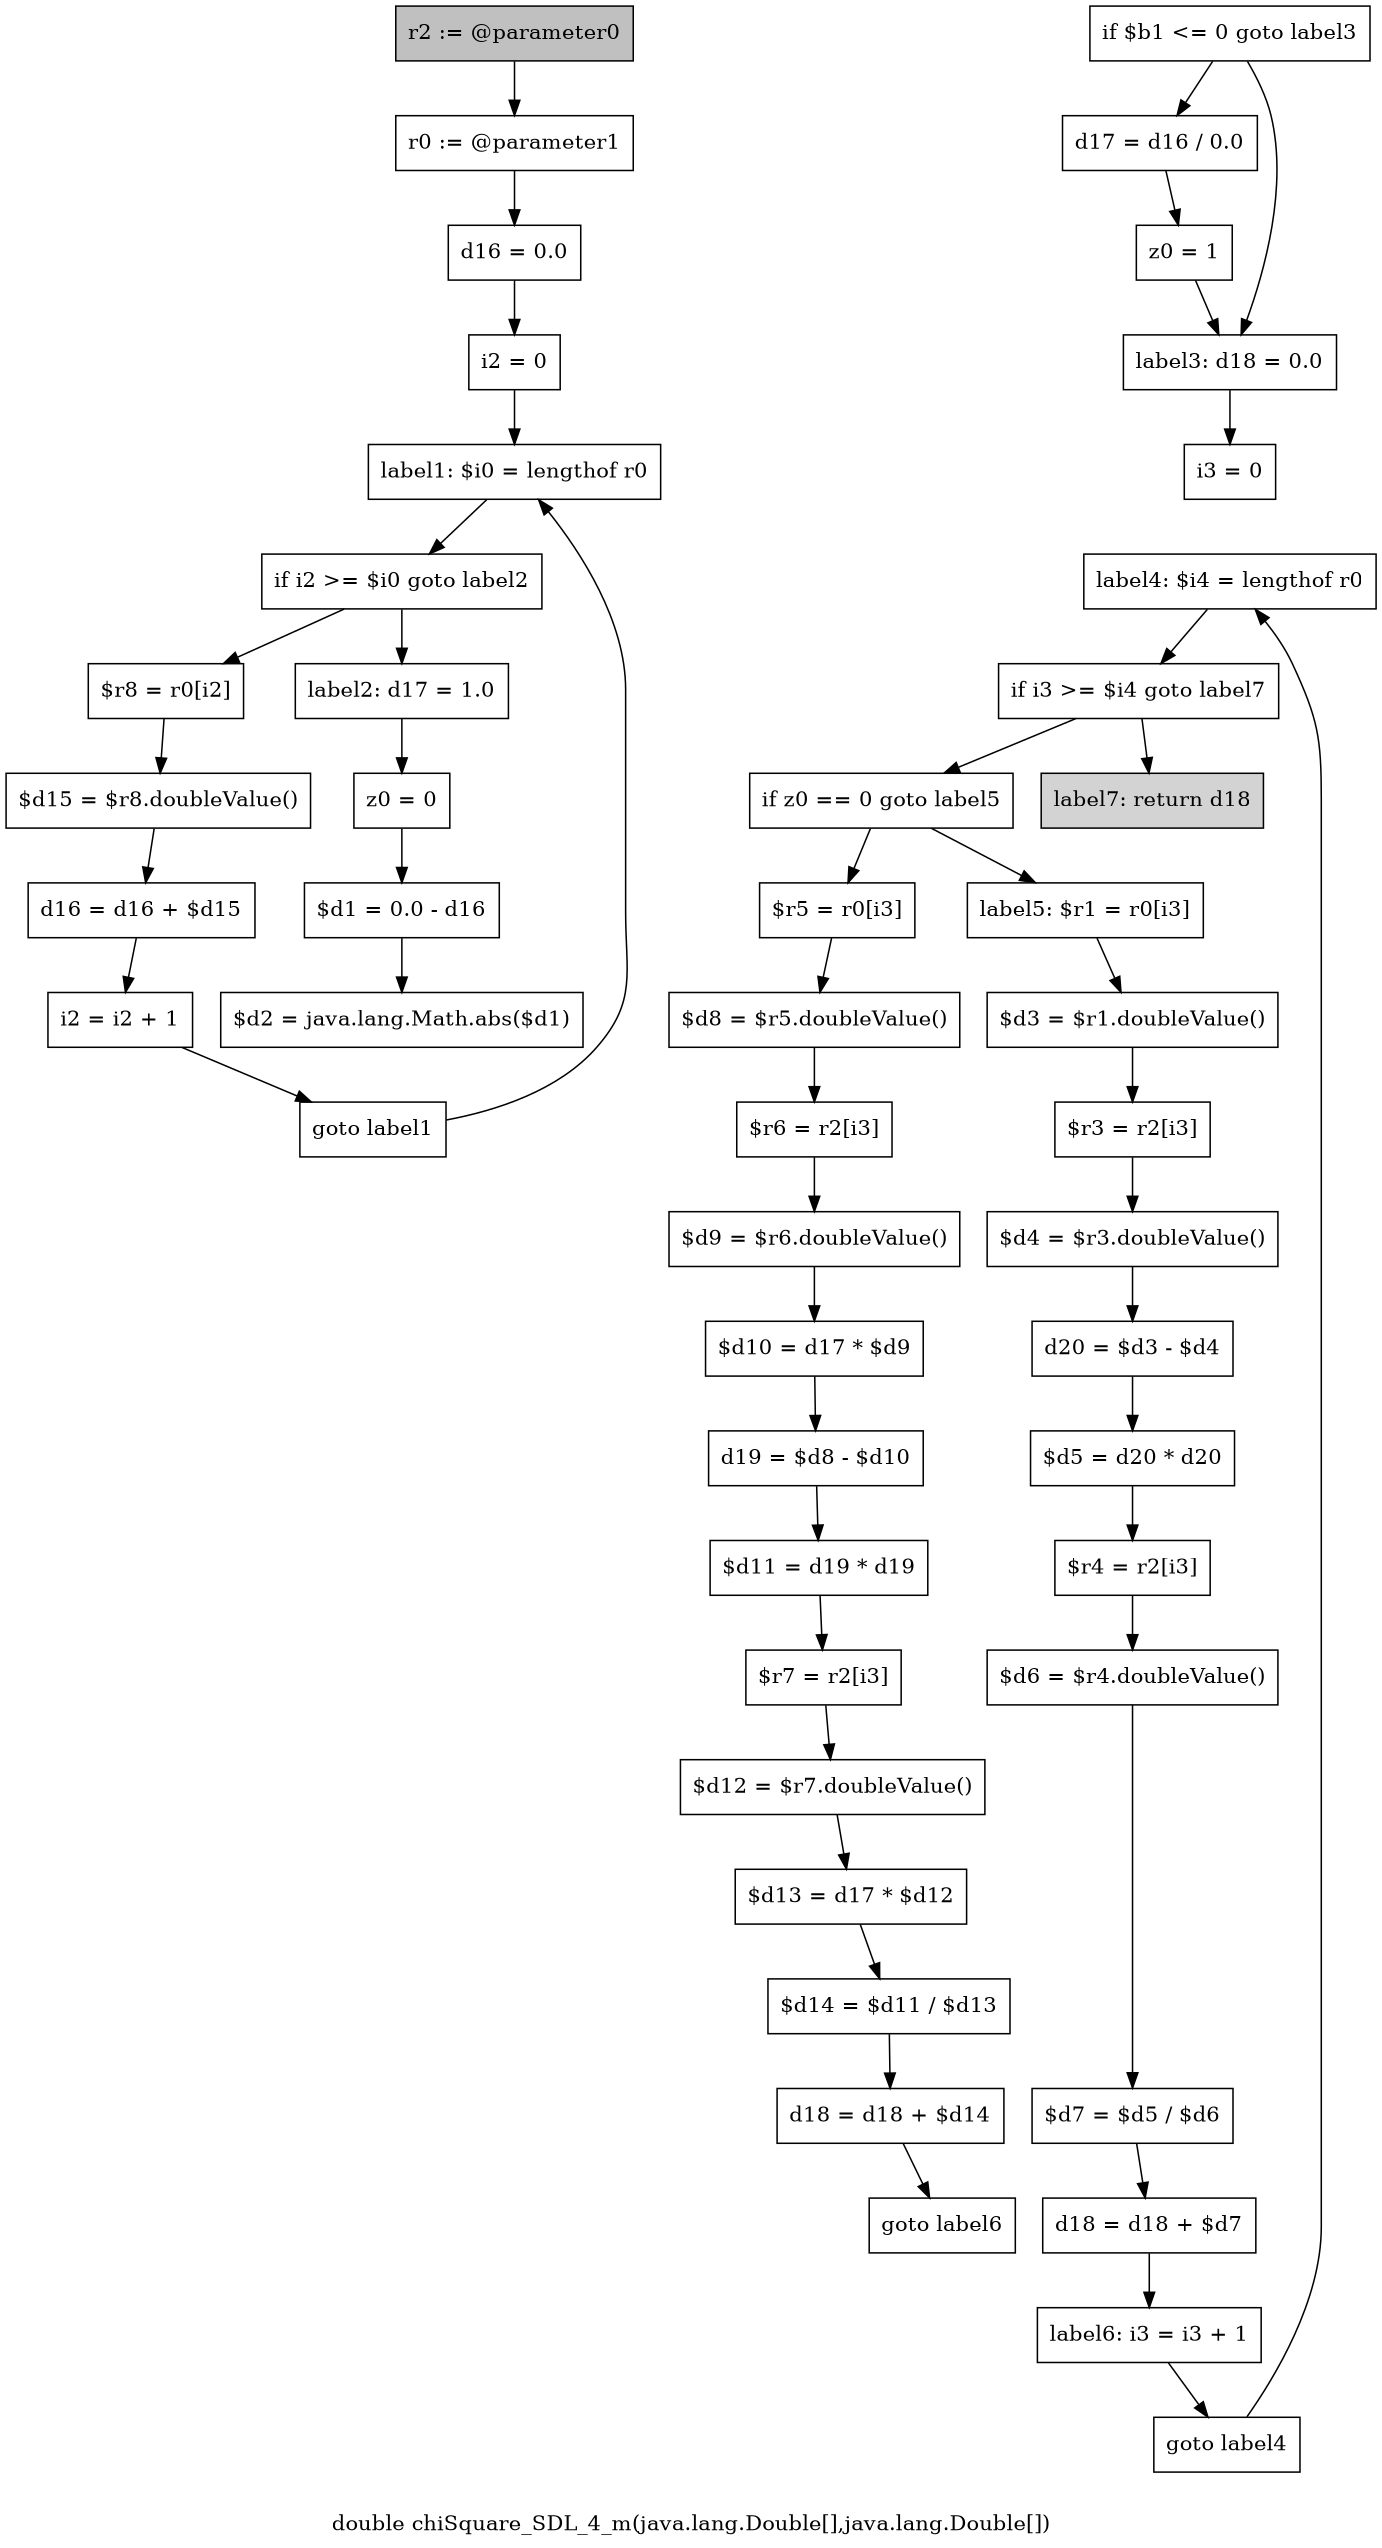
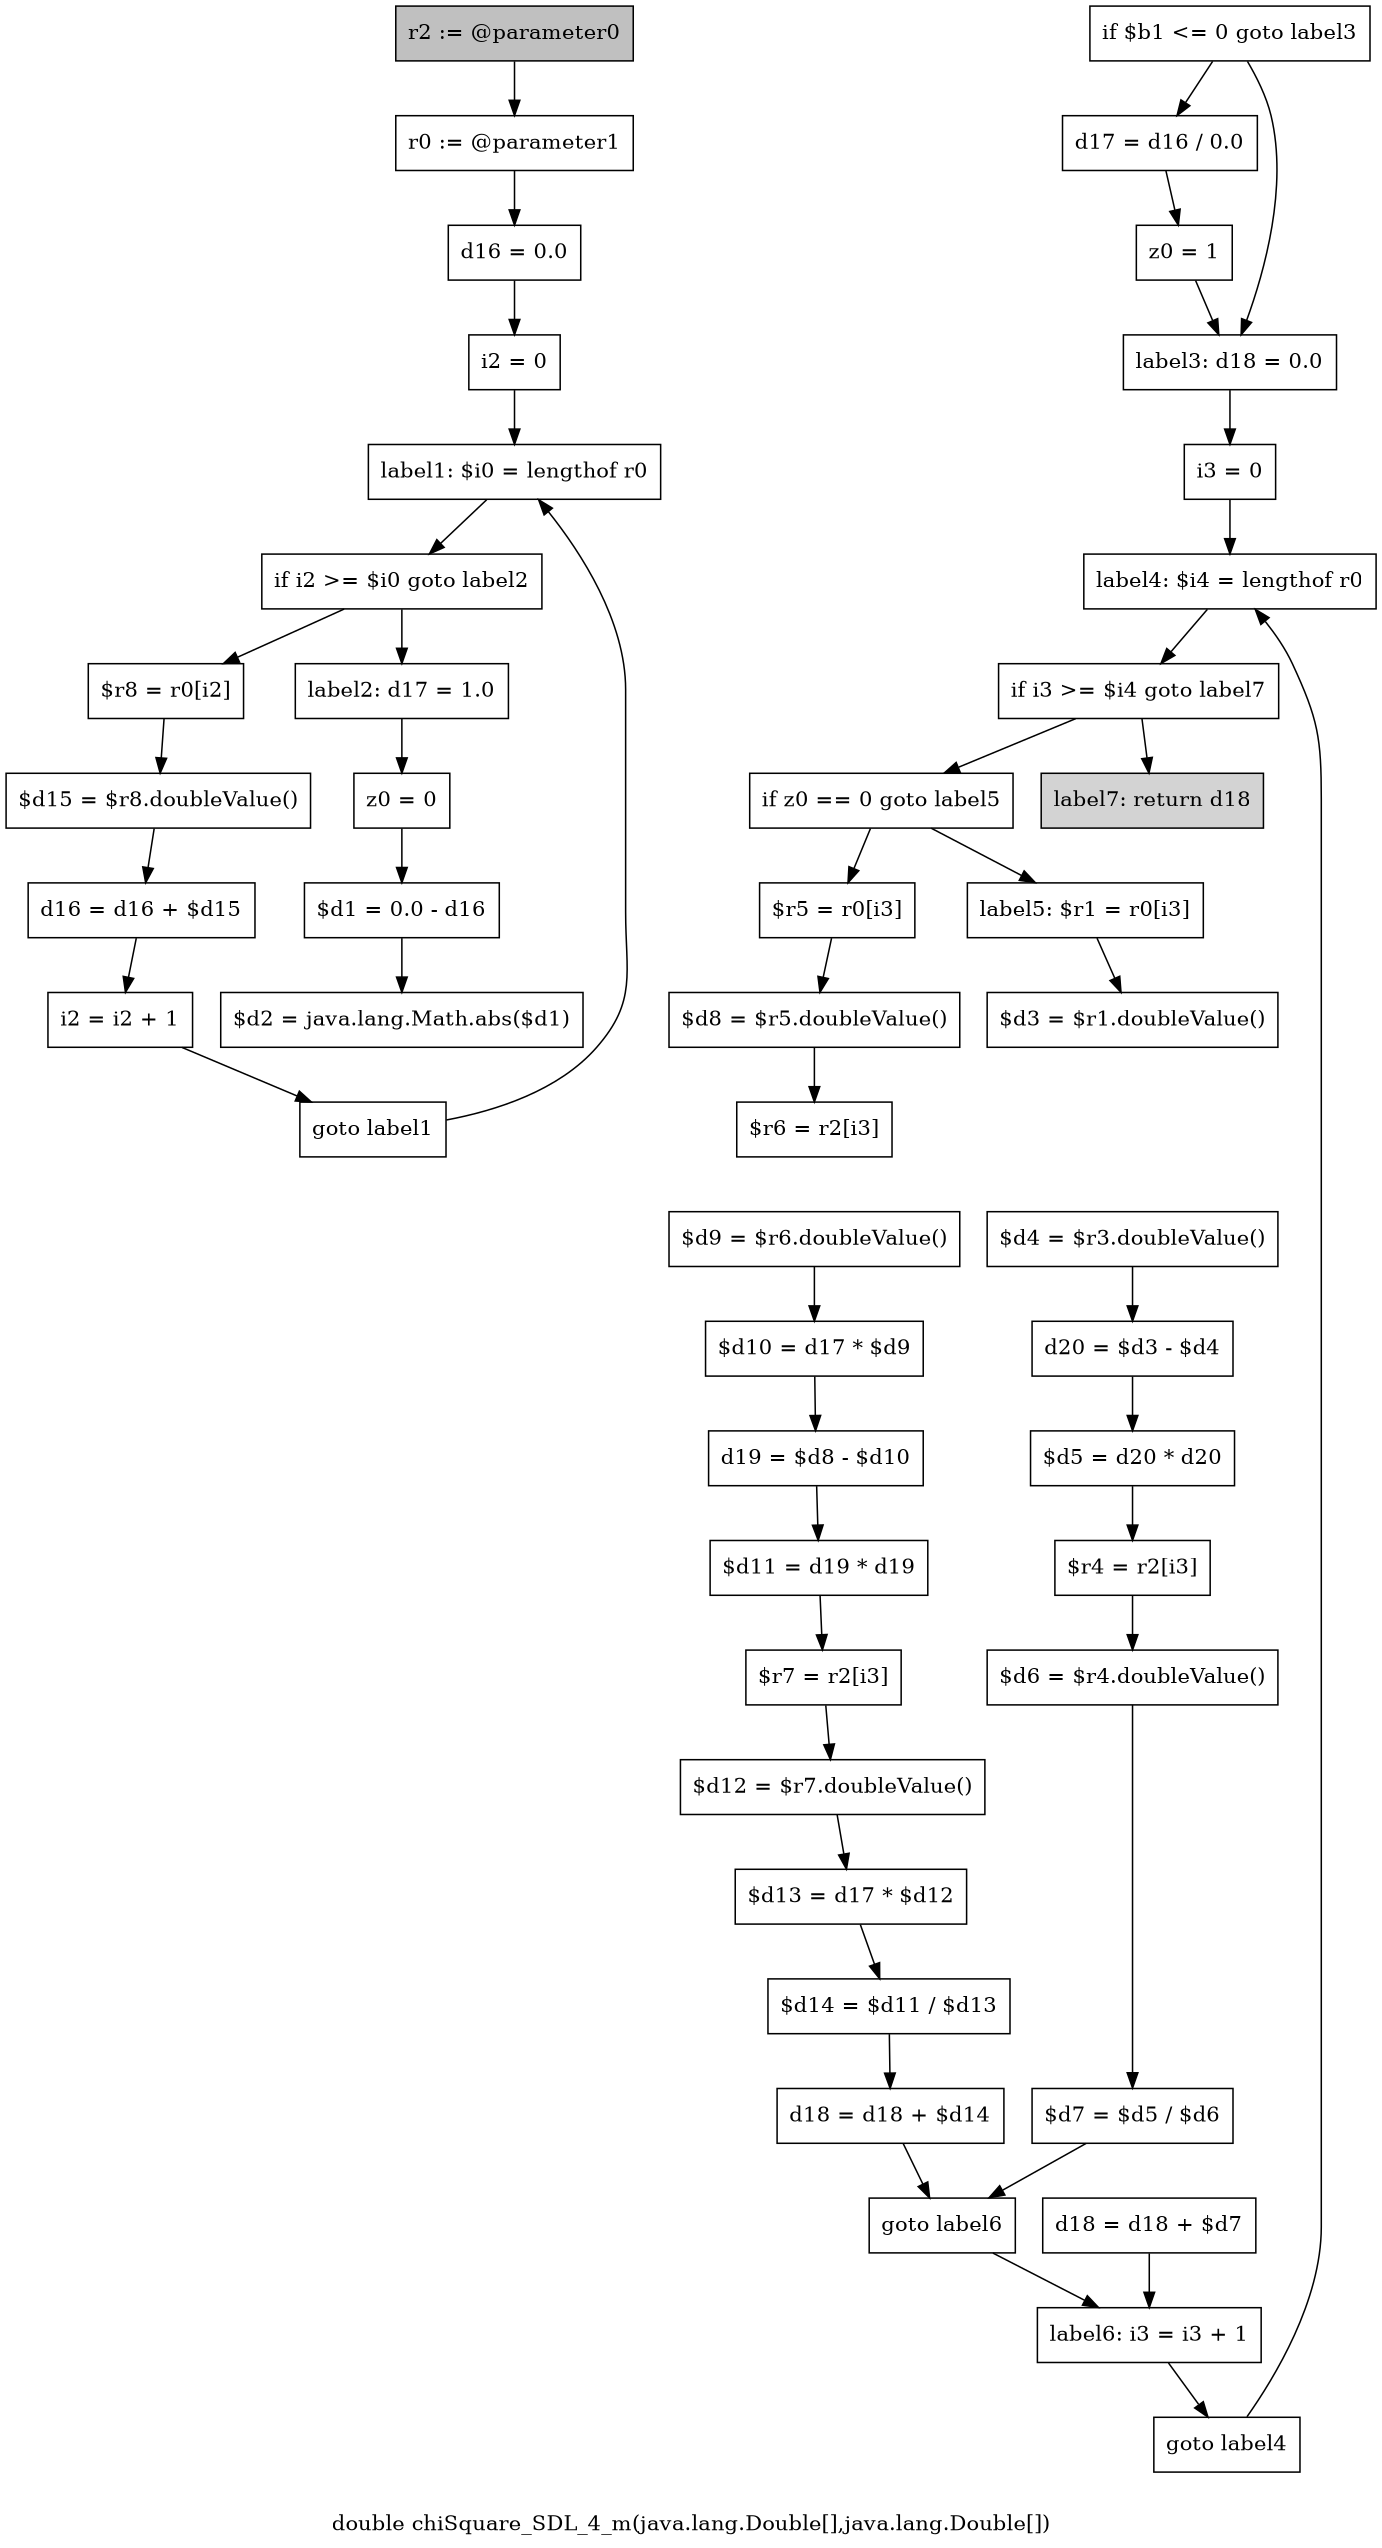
edge "i3 = 0" -> "label4: $i4 = lengthof r0": added
node "$r3 = r2[i3]": removed
edge "$r6 = r2[i3]" -> "$d9 = $r6.doubleValue()": removed
edge "$d7 = $d5 / $d6" -> "d18 = d18 + $d7": now "$d7 = $d5 / $d6" -> "goto label6"
edge "goto label6" -> "label6: i3 = i3 + 1": added
